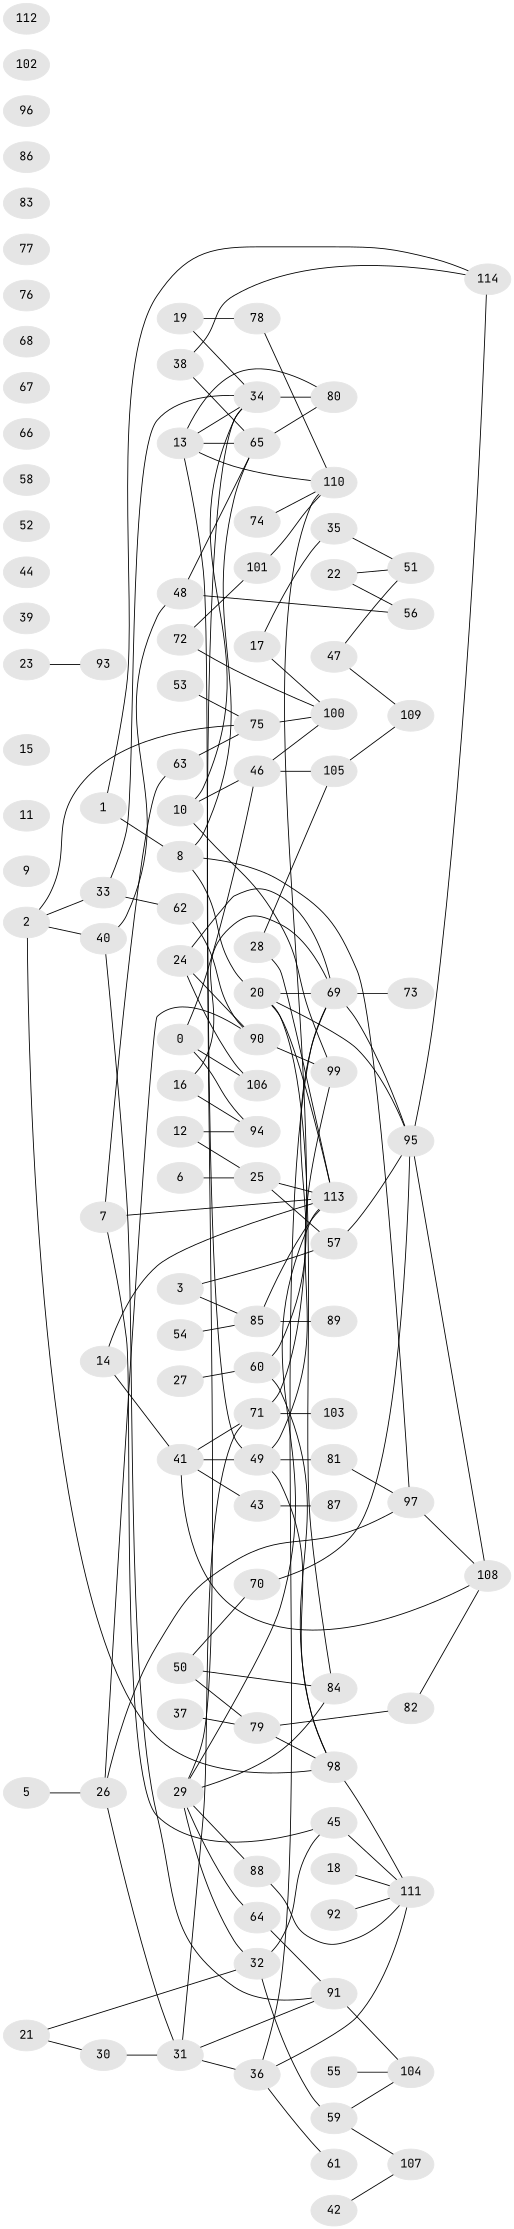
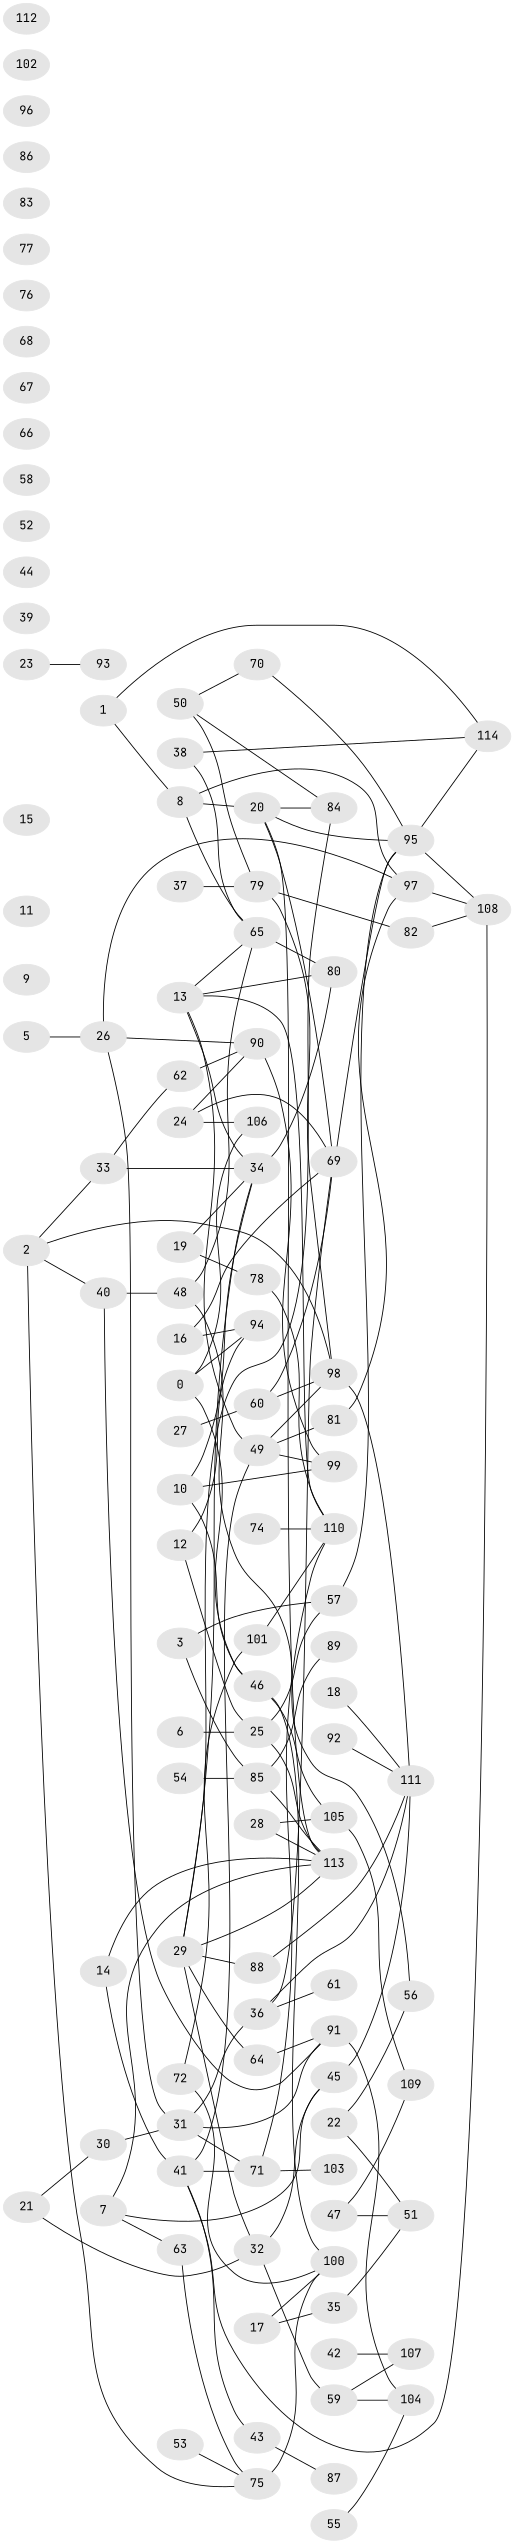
node "73": removed
